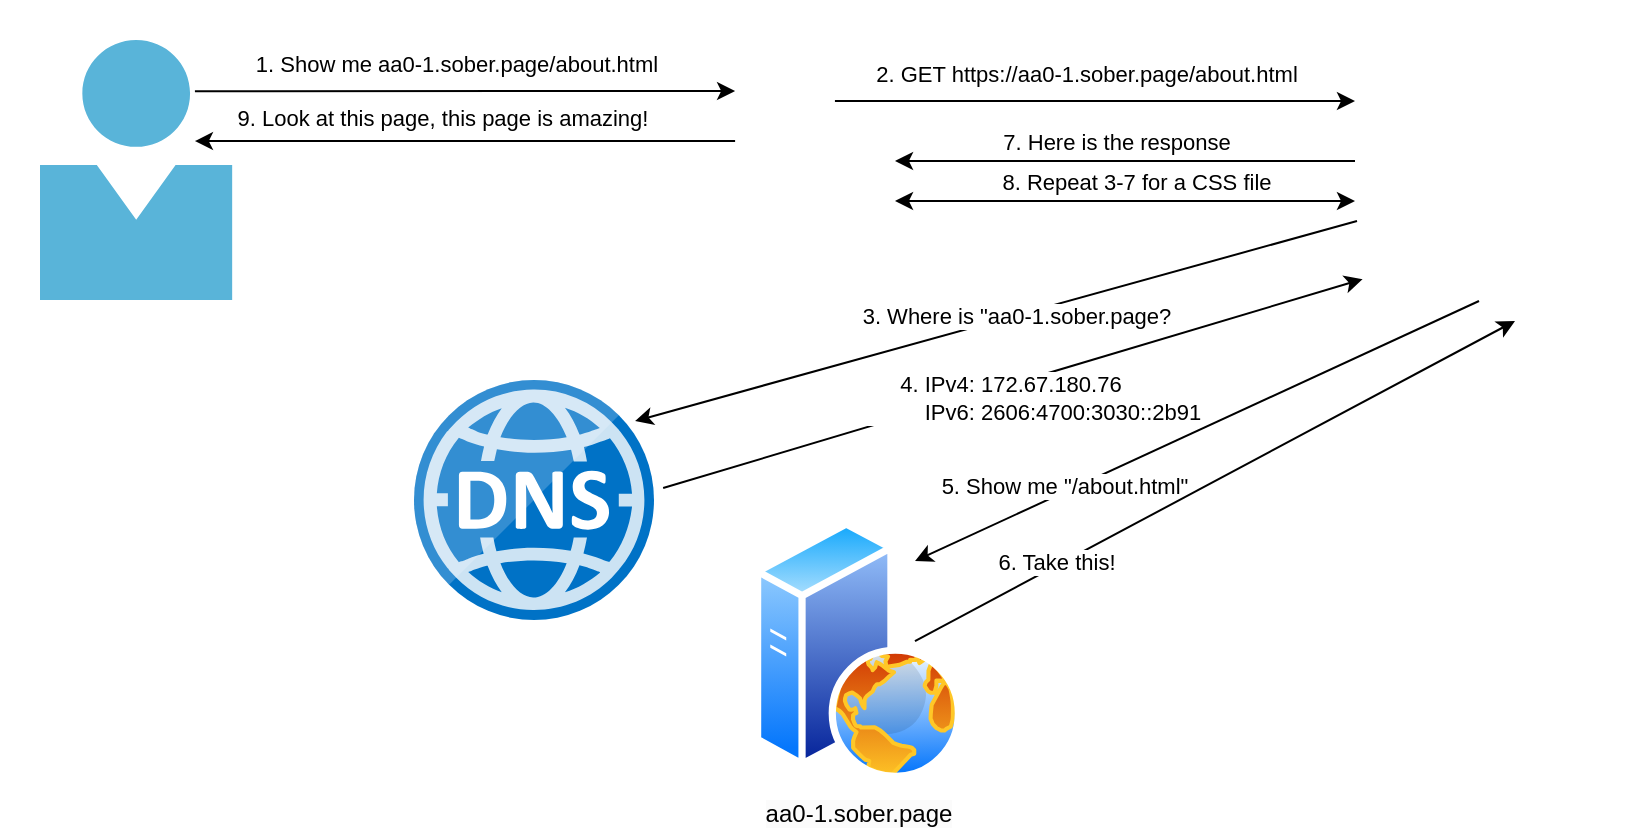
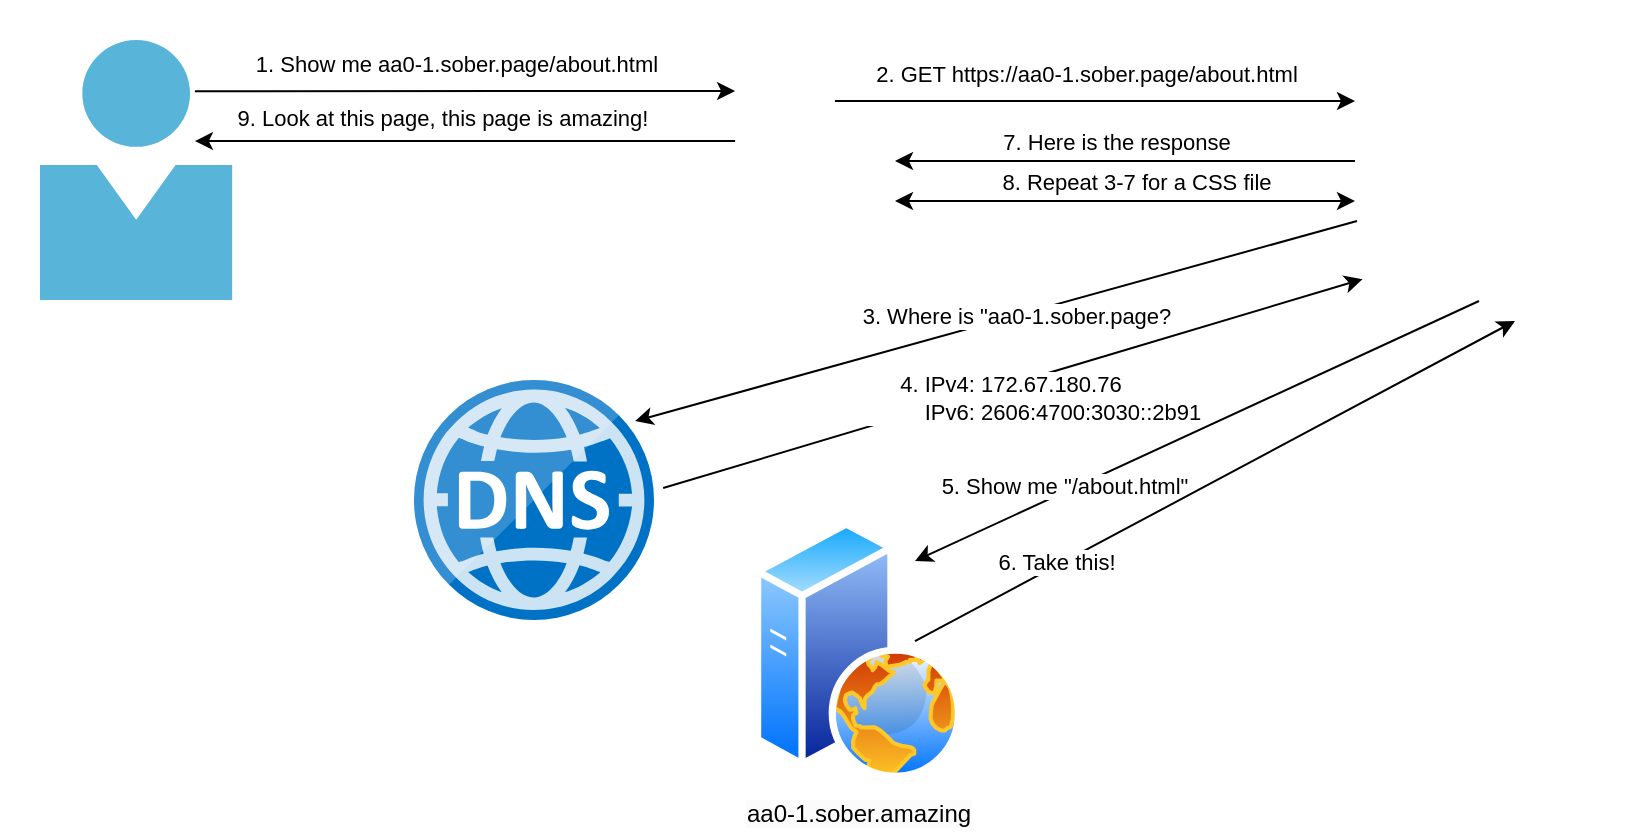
node "aa0-1.sober.page": label "aa0-1.sober.page" -> "aa0-1.sober.amazing"
